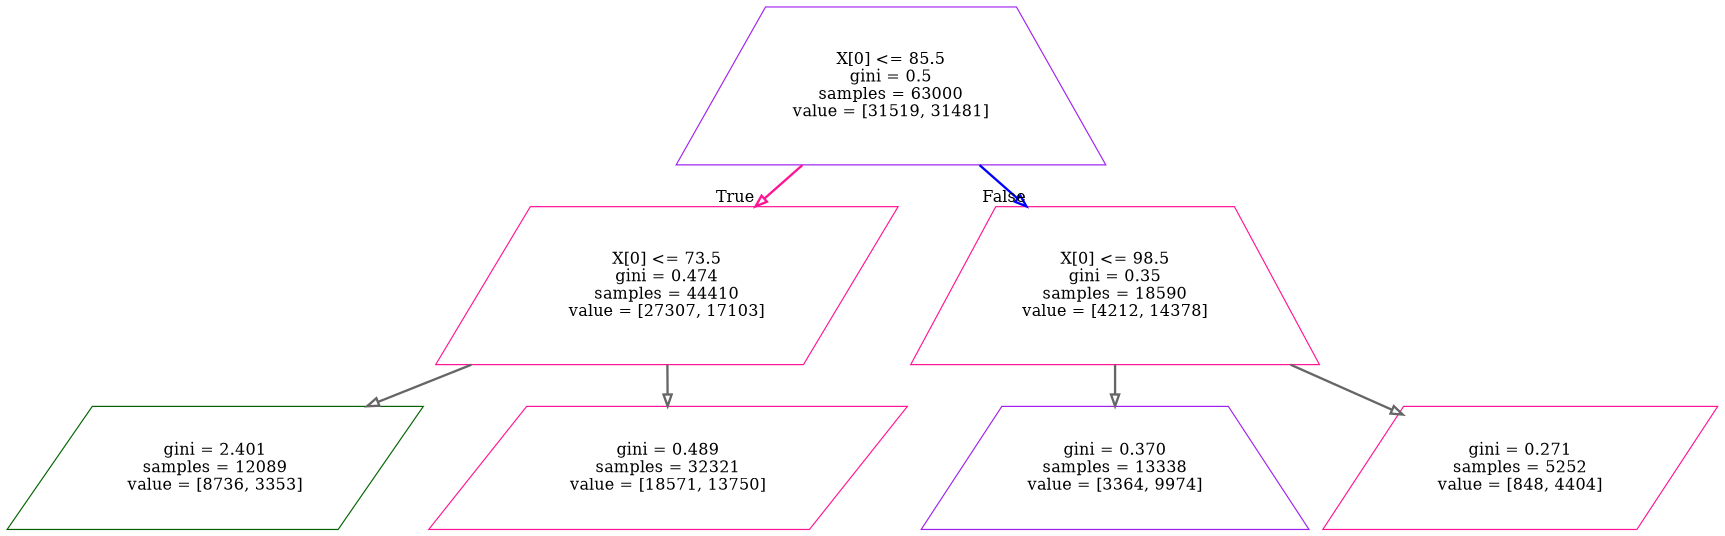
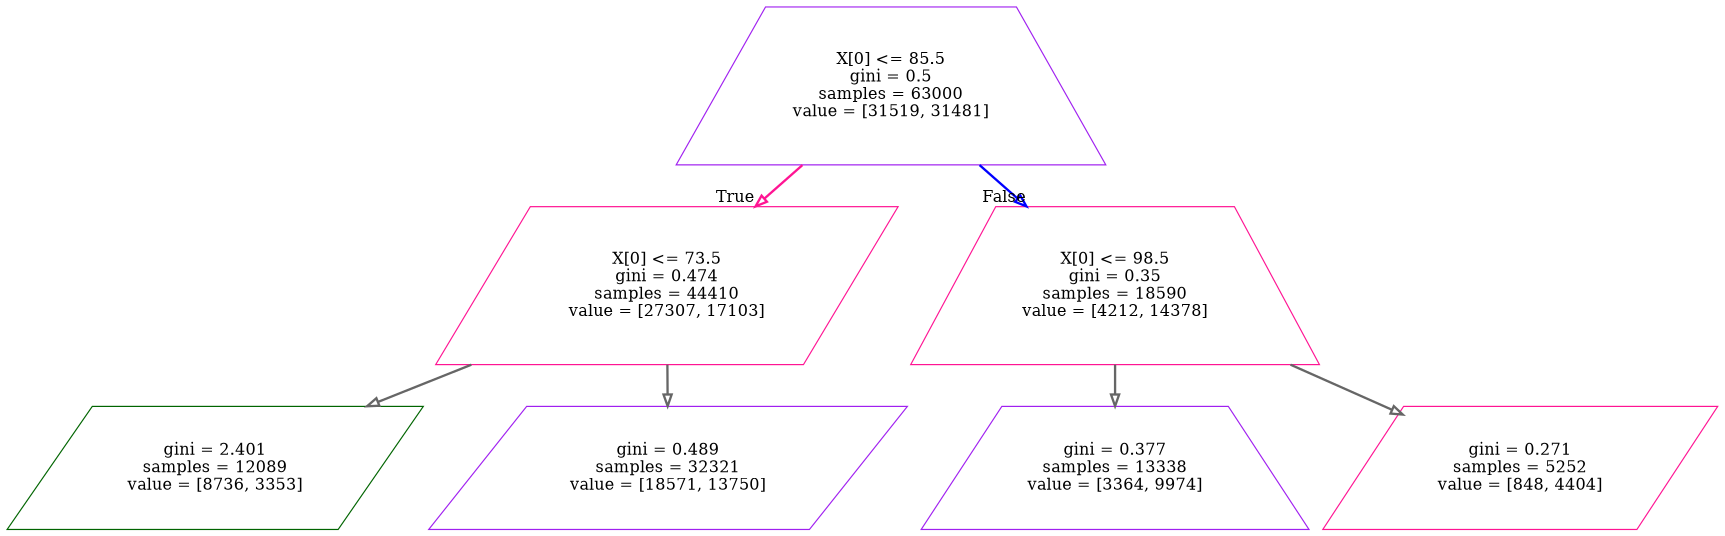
node "gini = 0.489 samples = 32321 value = [18571, 13750]": color deeppink -> purple
node "gini = 0.370 samples = 13338 value = [3364, 9974]": label "gini = 0.370 samples = 13338 value = [3364, 9974]" -> "gini = 0.377 samples = 13338 value = [3364, 9974]"
